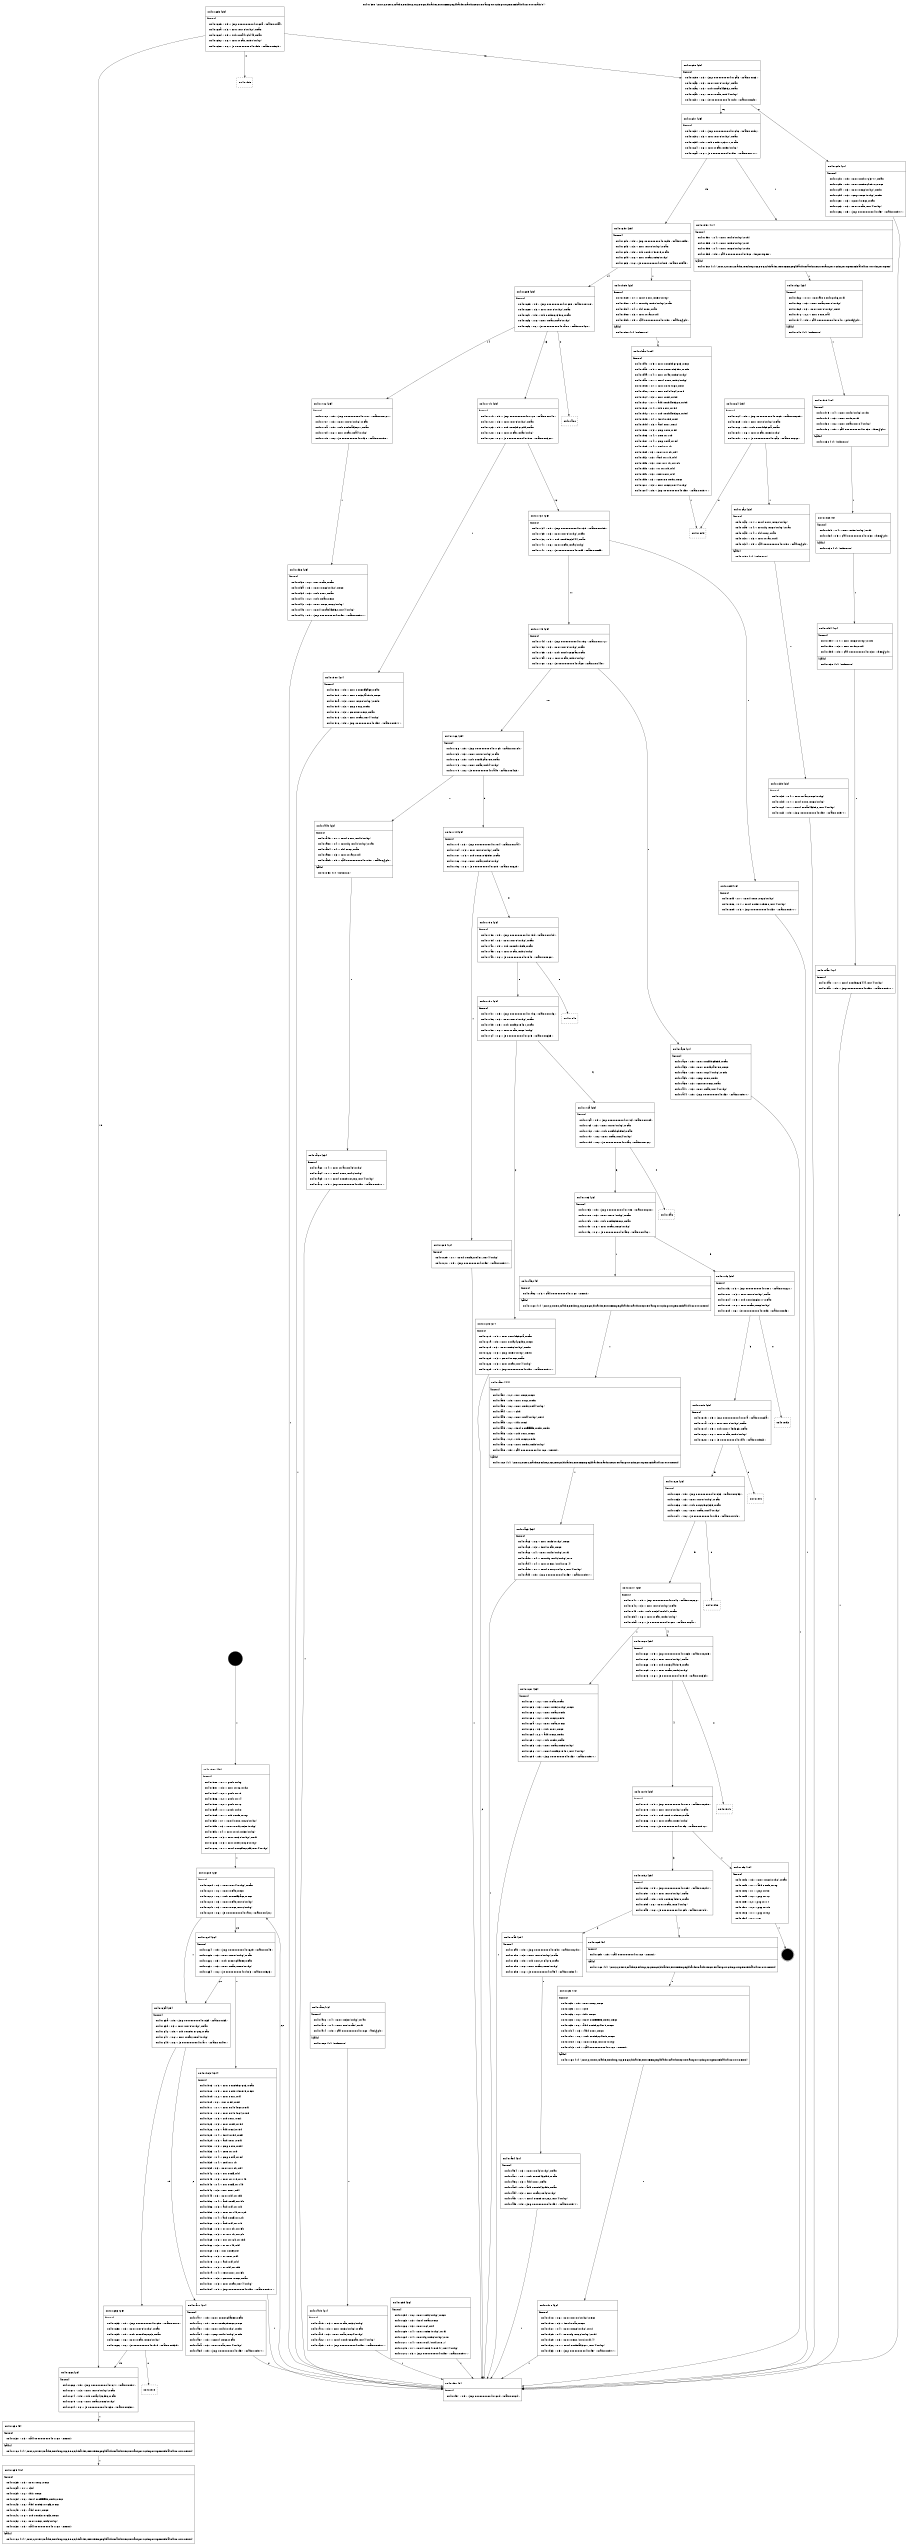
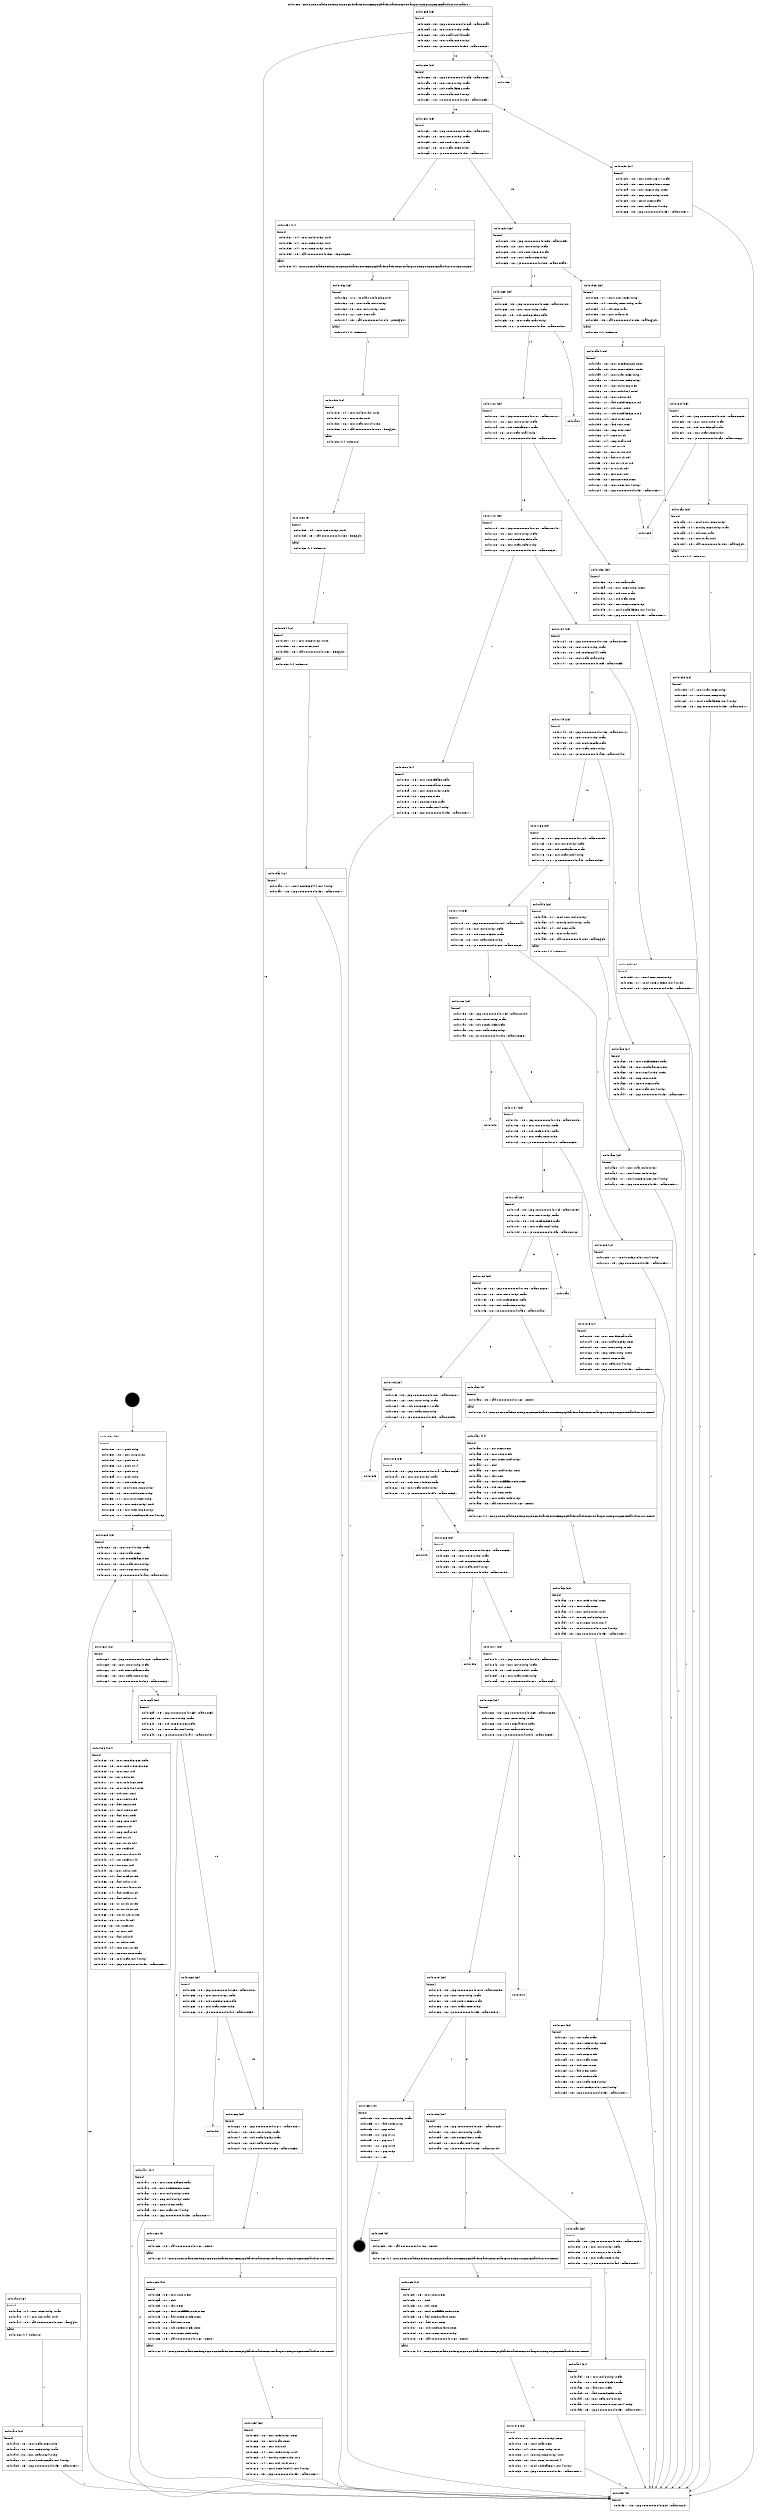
edge "0x4016e9 [25]" -> "0x40171b [25]": now "0x401702 [25]" -> "0x40171b [25]"
edge "0x401c35 [40]" -> "0x401c5d [36]": added, label "1"
